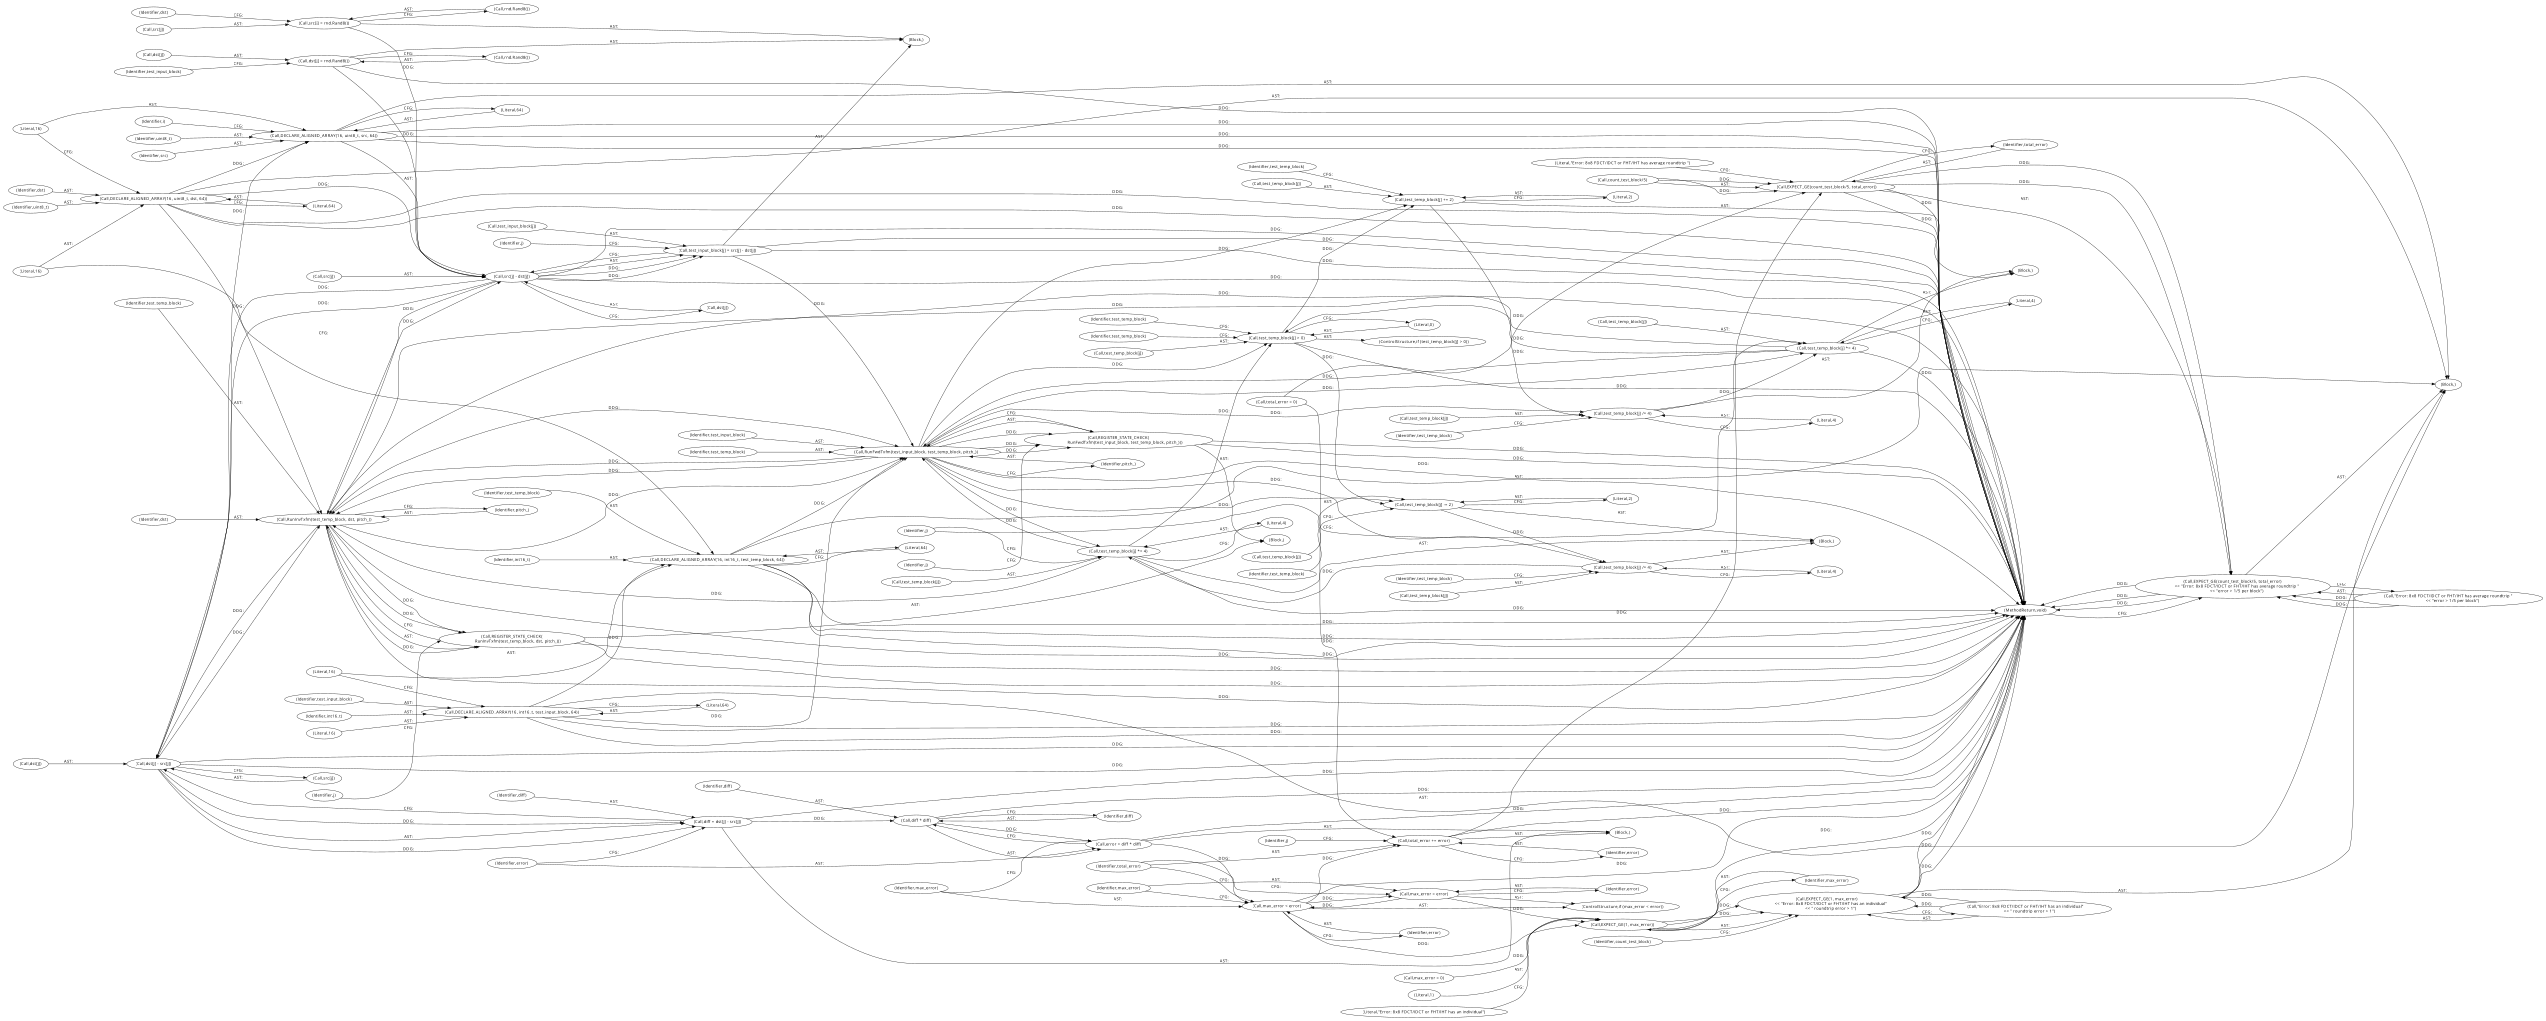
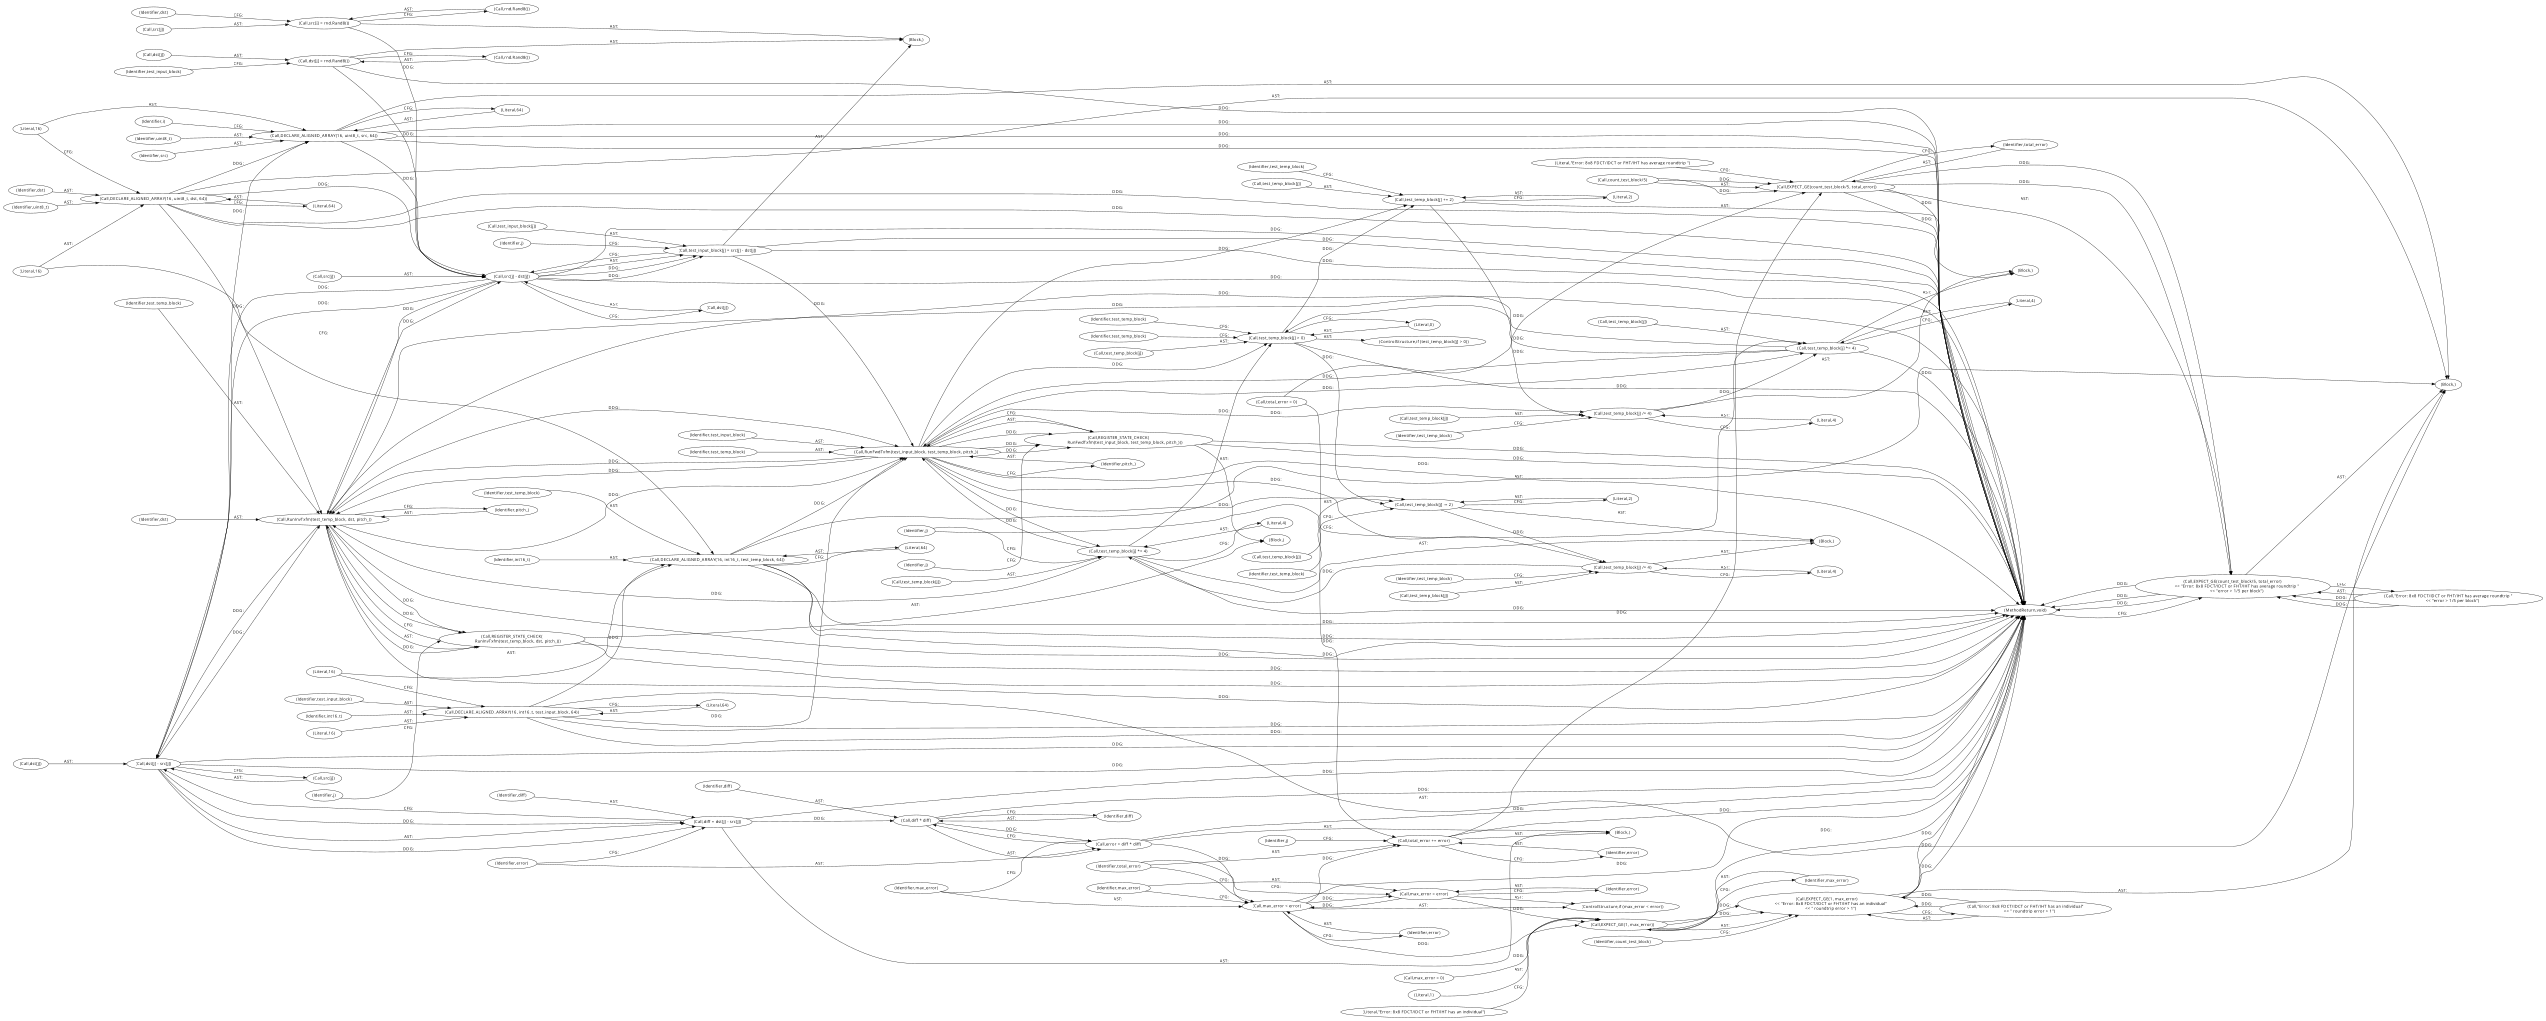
edge "(Call,DECLARE_ALIGNED_ARRAY(16, uint8_t, src, 64))" -> "(Call,src[j] - dst[j])": label "AST: " -> "DDG: "
